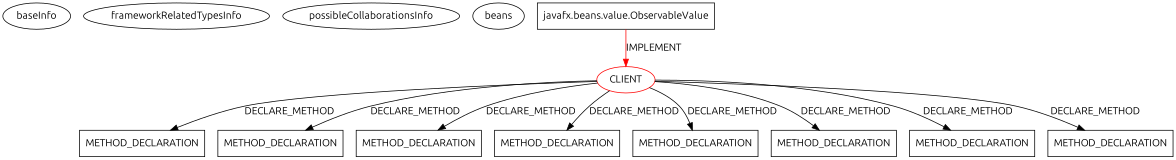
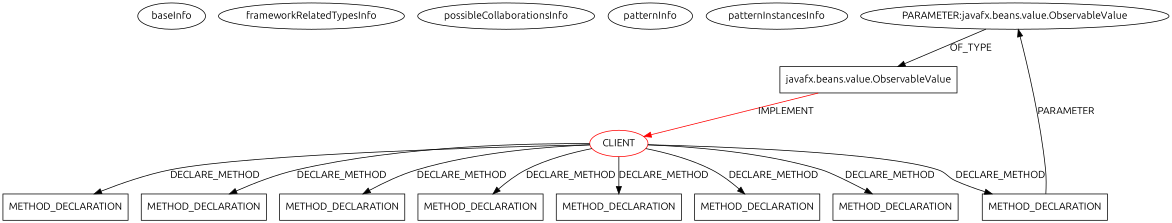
node "beans": label "beans" -> "patternInstancesInfo"
node "patternInfo": added
node "PARAMETER:javafx.beans.value.ObservableValue": added
